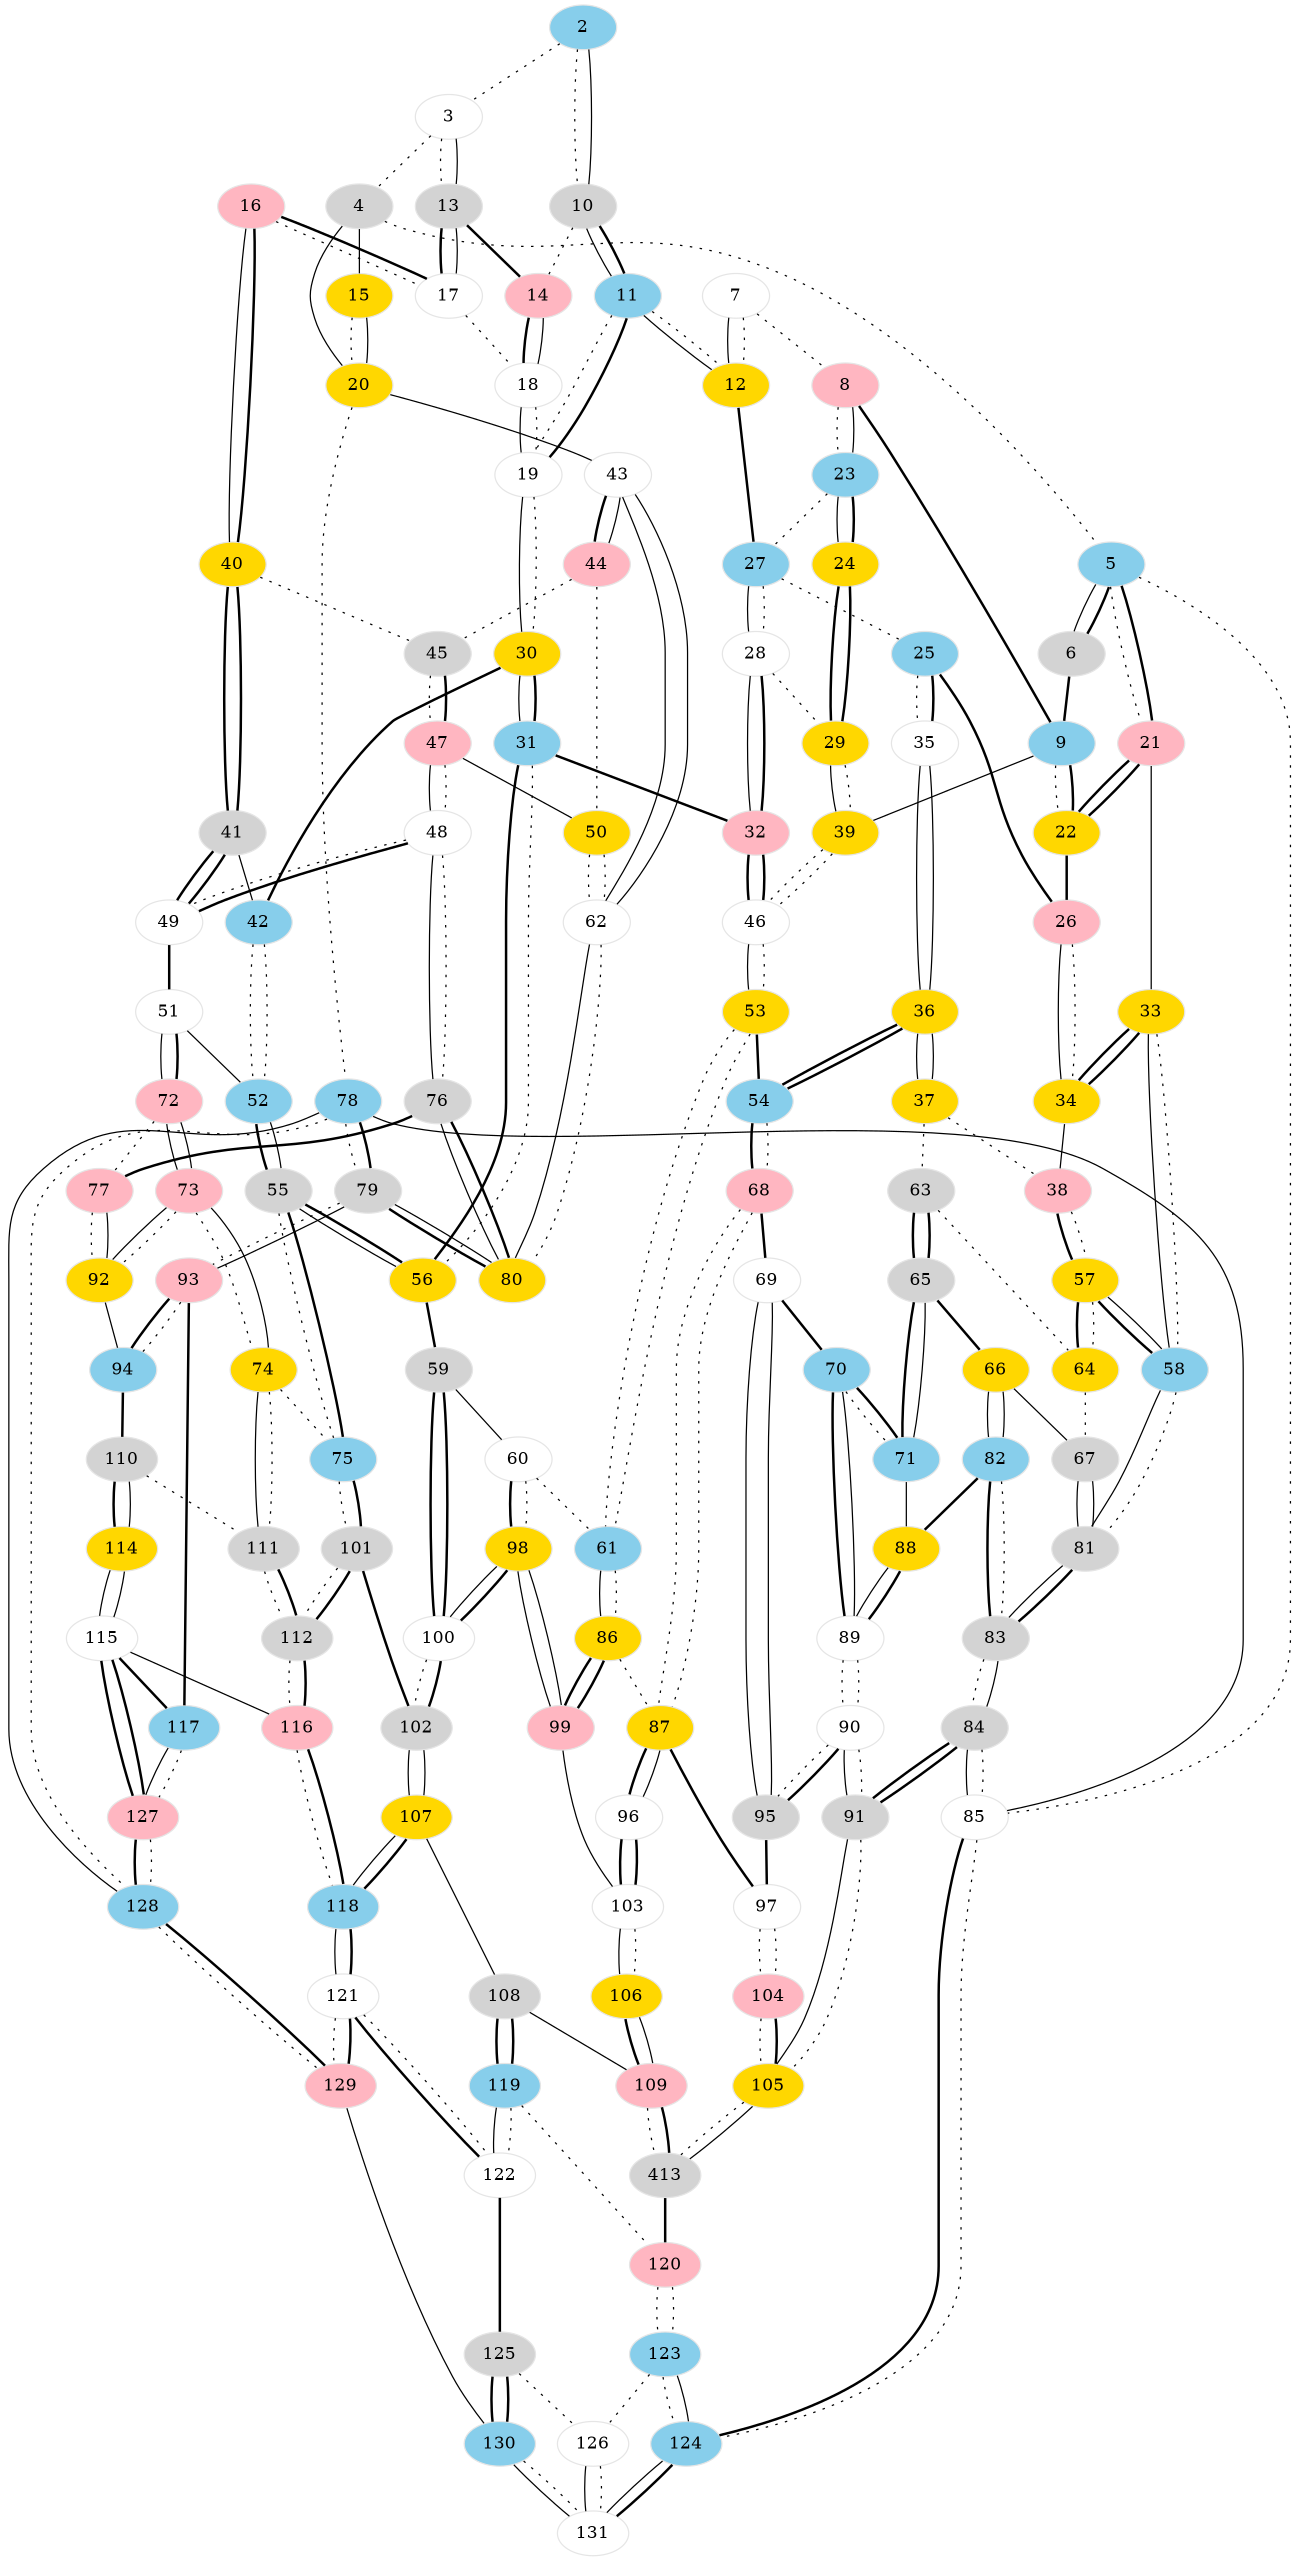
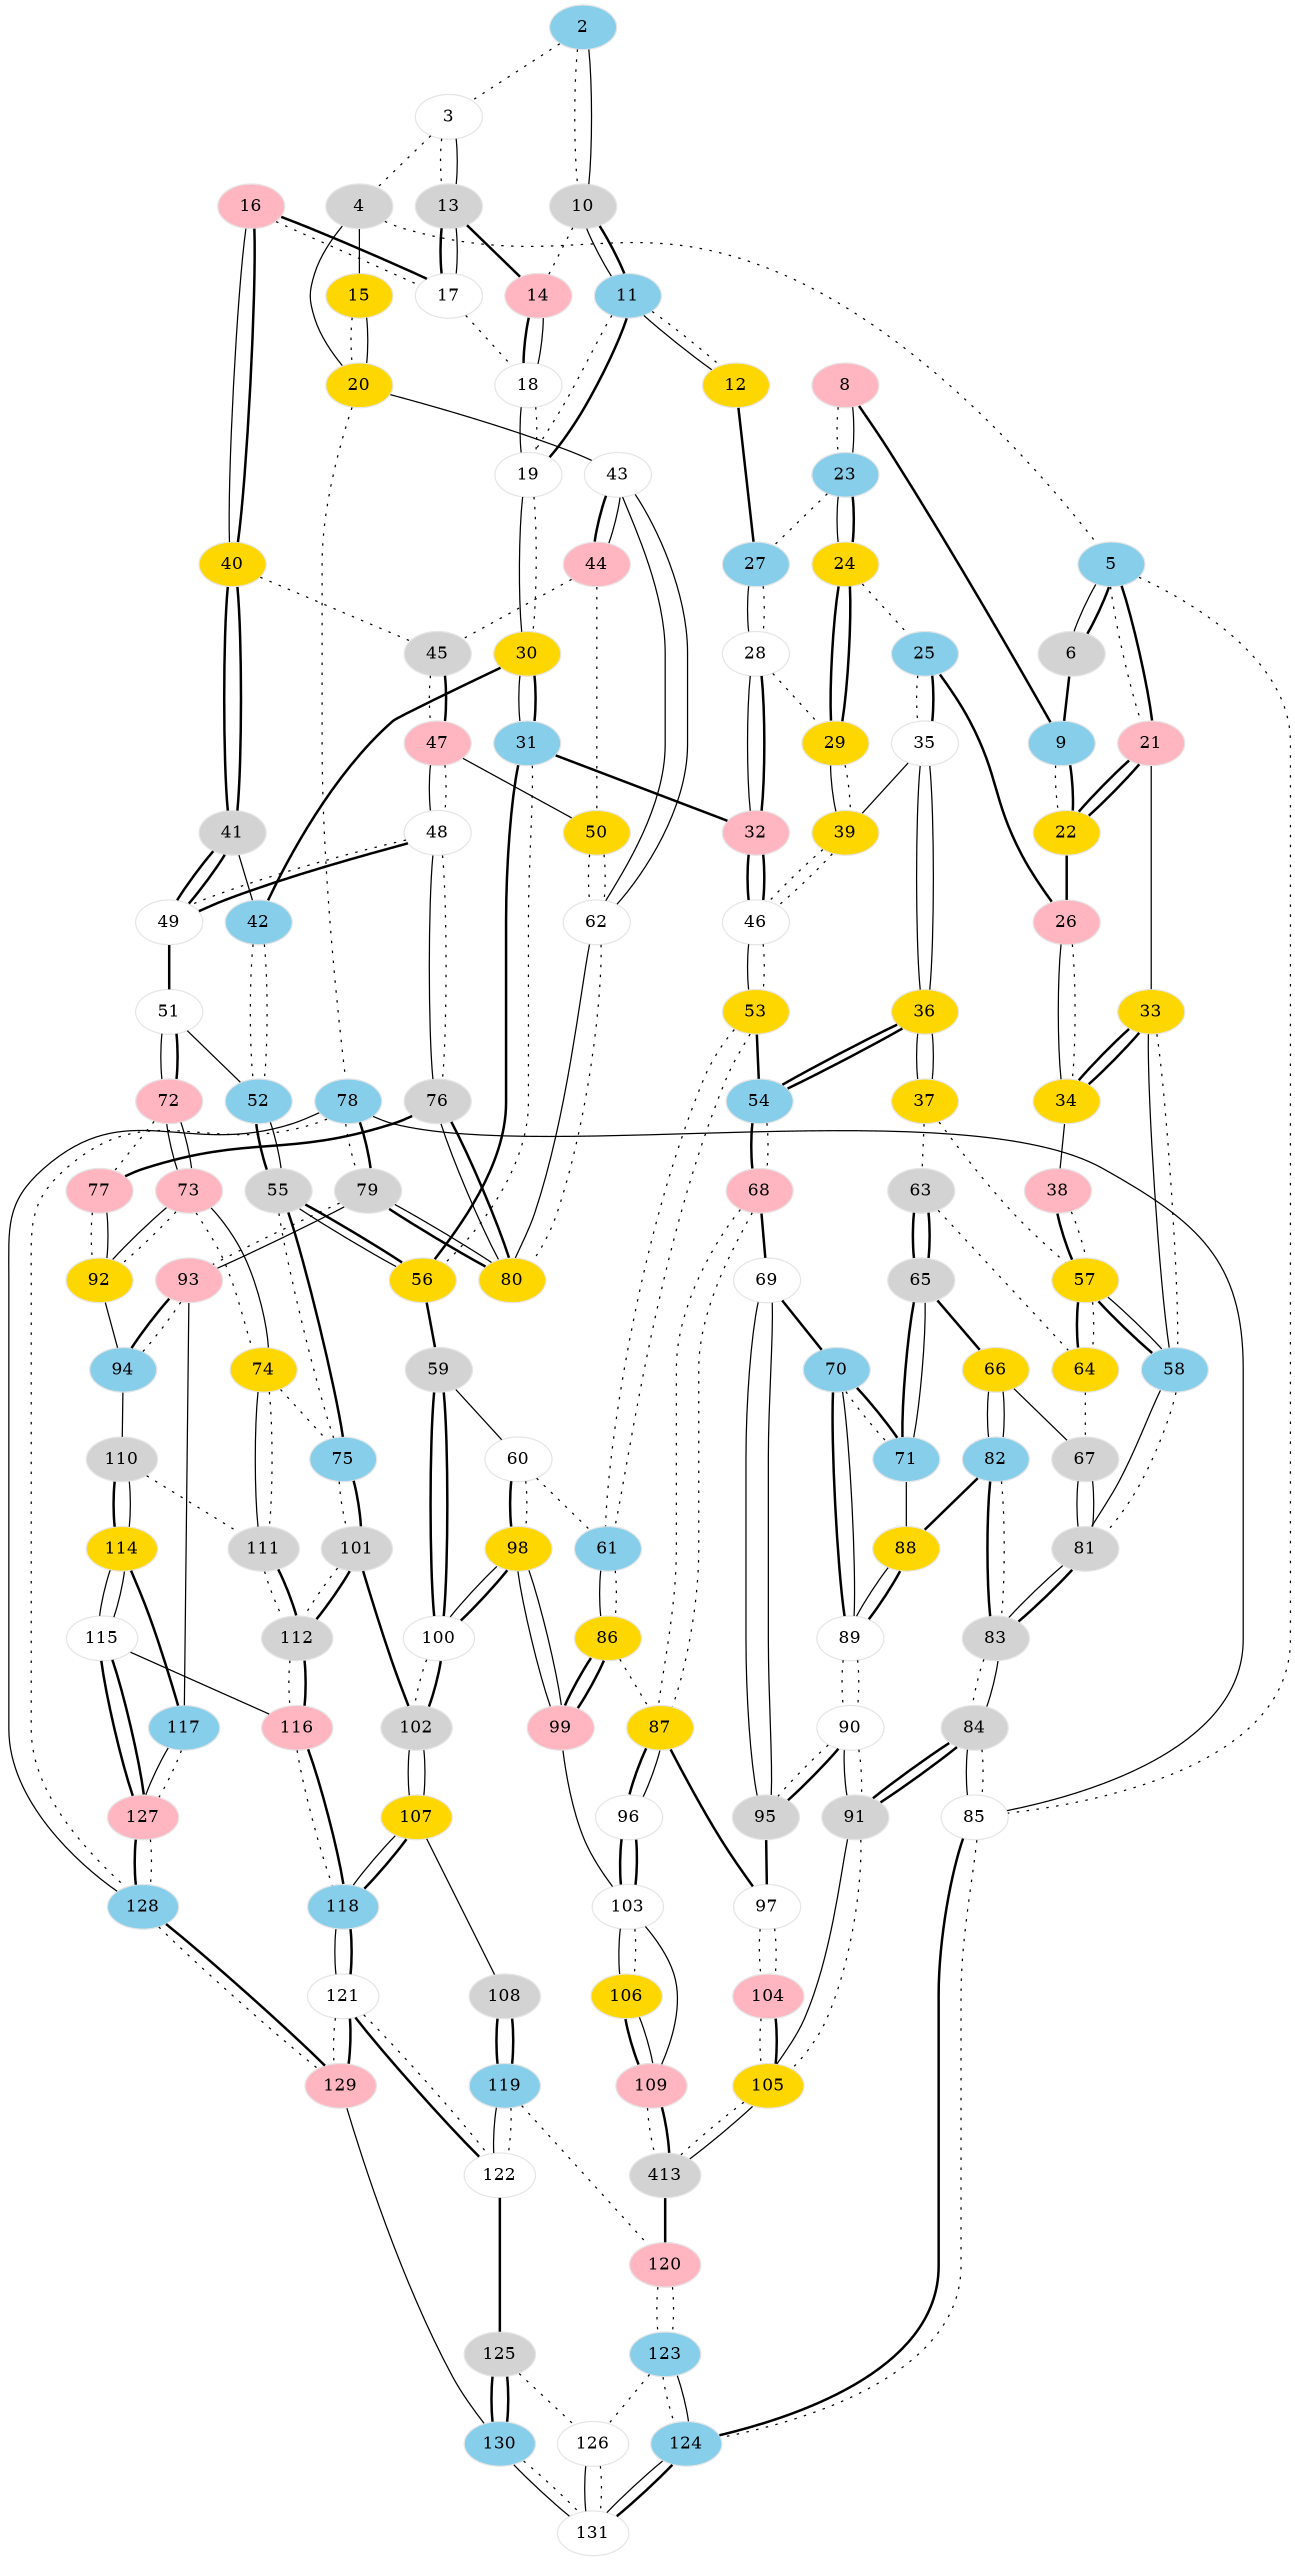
node "7": removed
edge "27" -- "25": now "24" -- "25"
edge "9" -- "39": now "35" -- "39"
edge "37" -- "38": now "37" -- "57"
edge "94" -- "110": style bold -> solid
edge "93" -- "117": style bold -> solid
edge "115" -- "117": now "114" -- "117"
edge "108" -- "109": now "103" -- "109"
